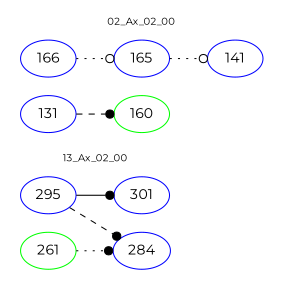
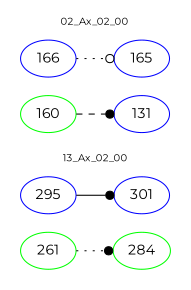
node "141": removed
edge "131" -> "160": reversed
edge "295" -> "284": removed
node "284": color blue -> green
